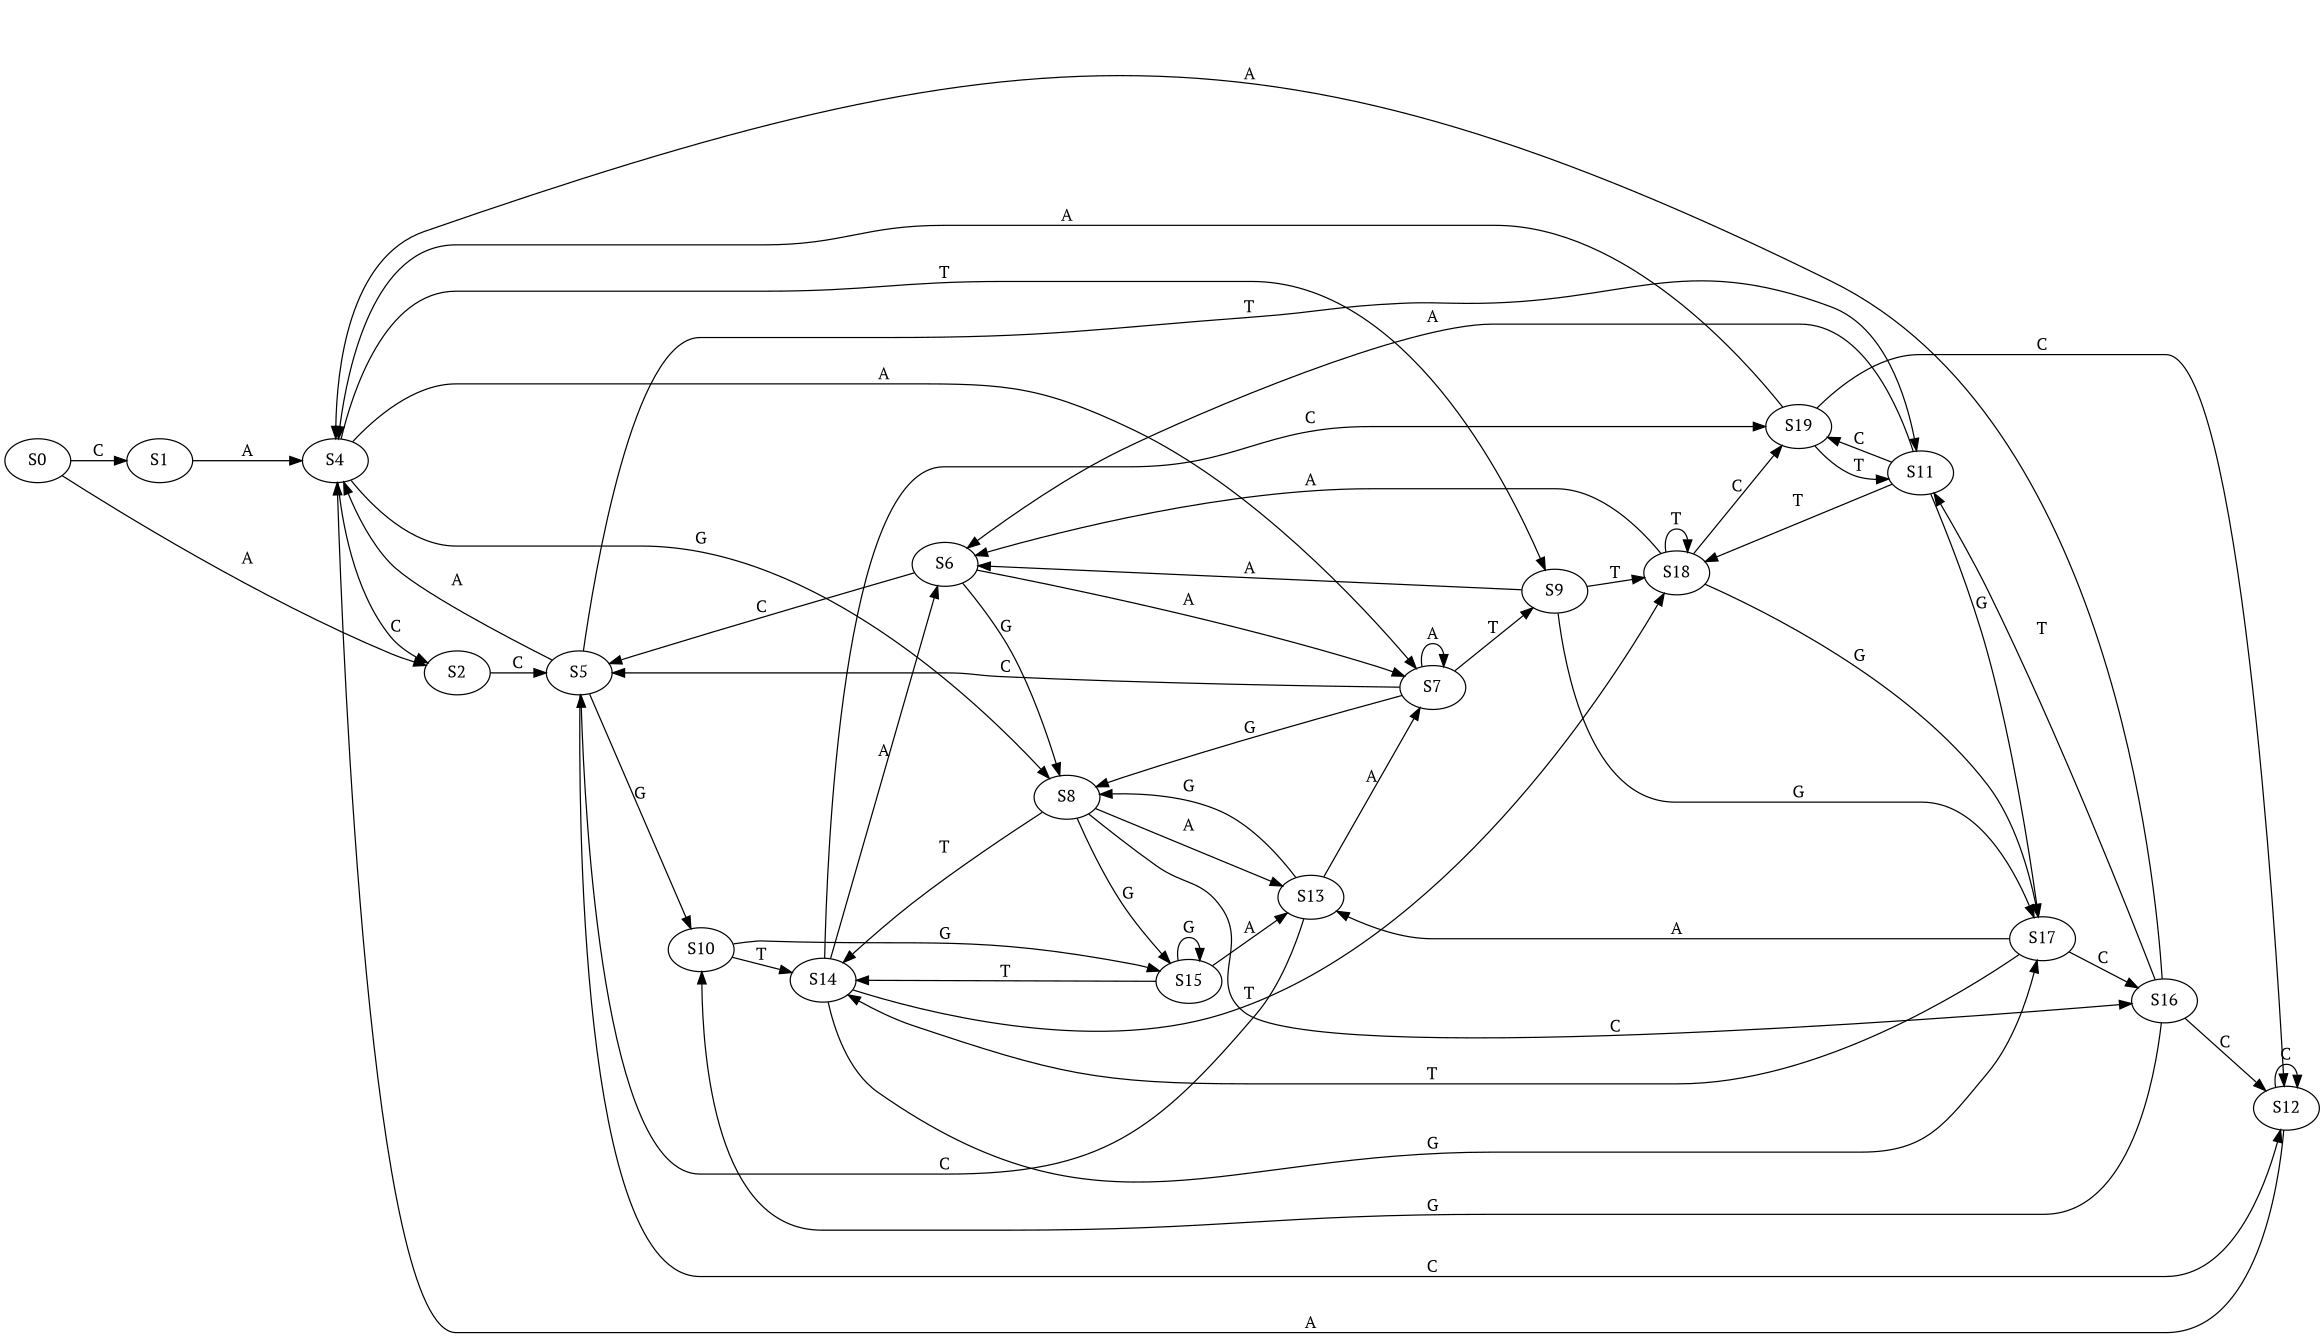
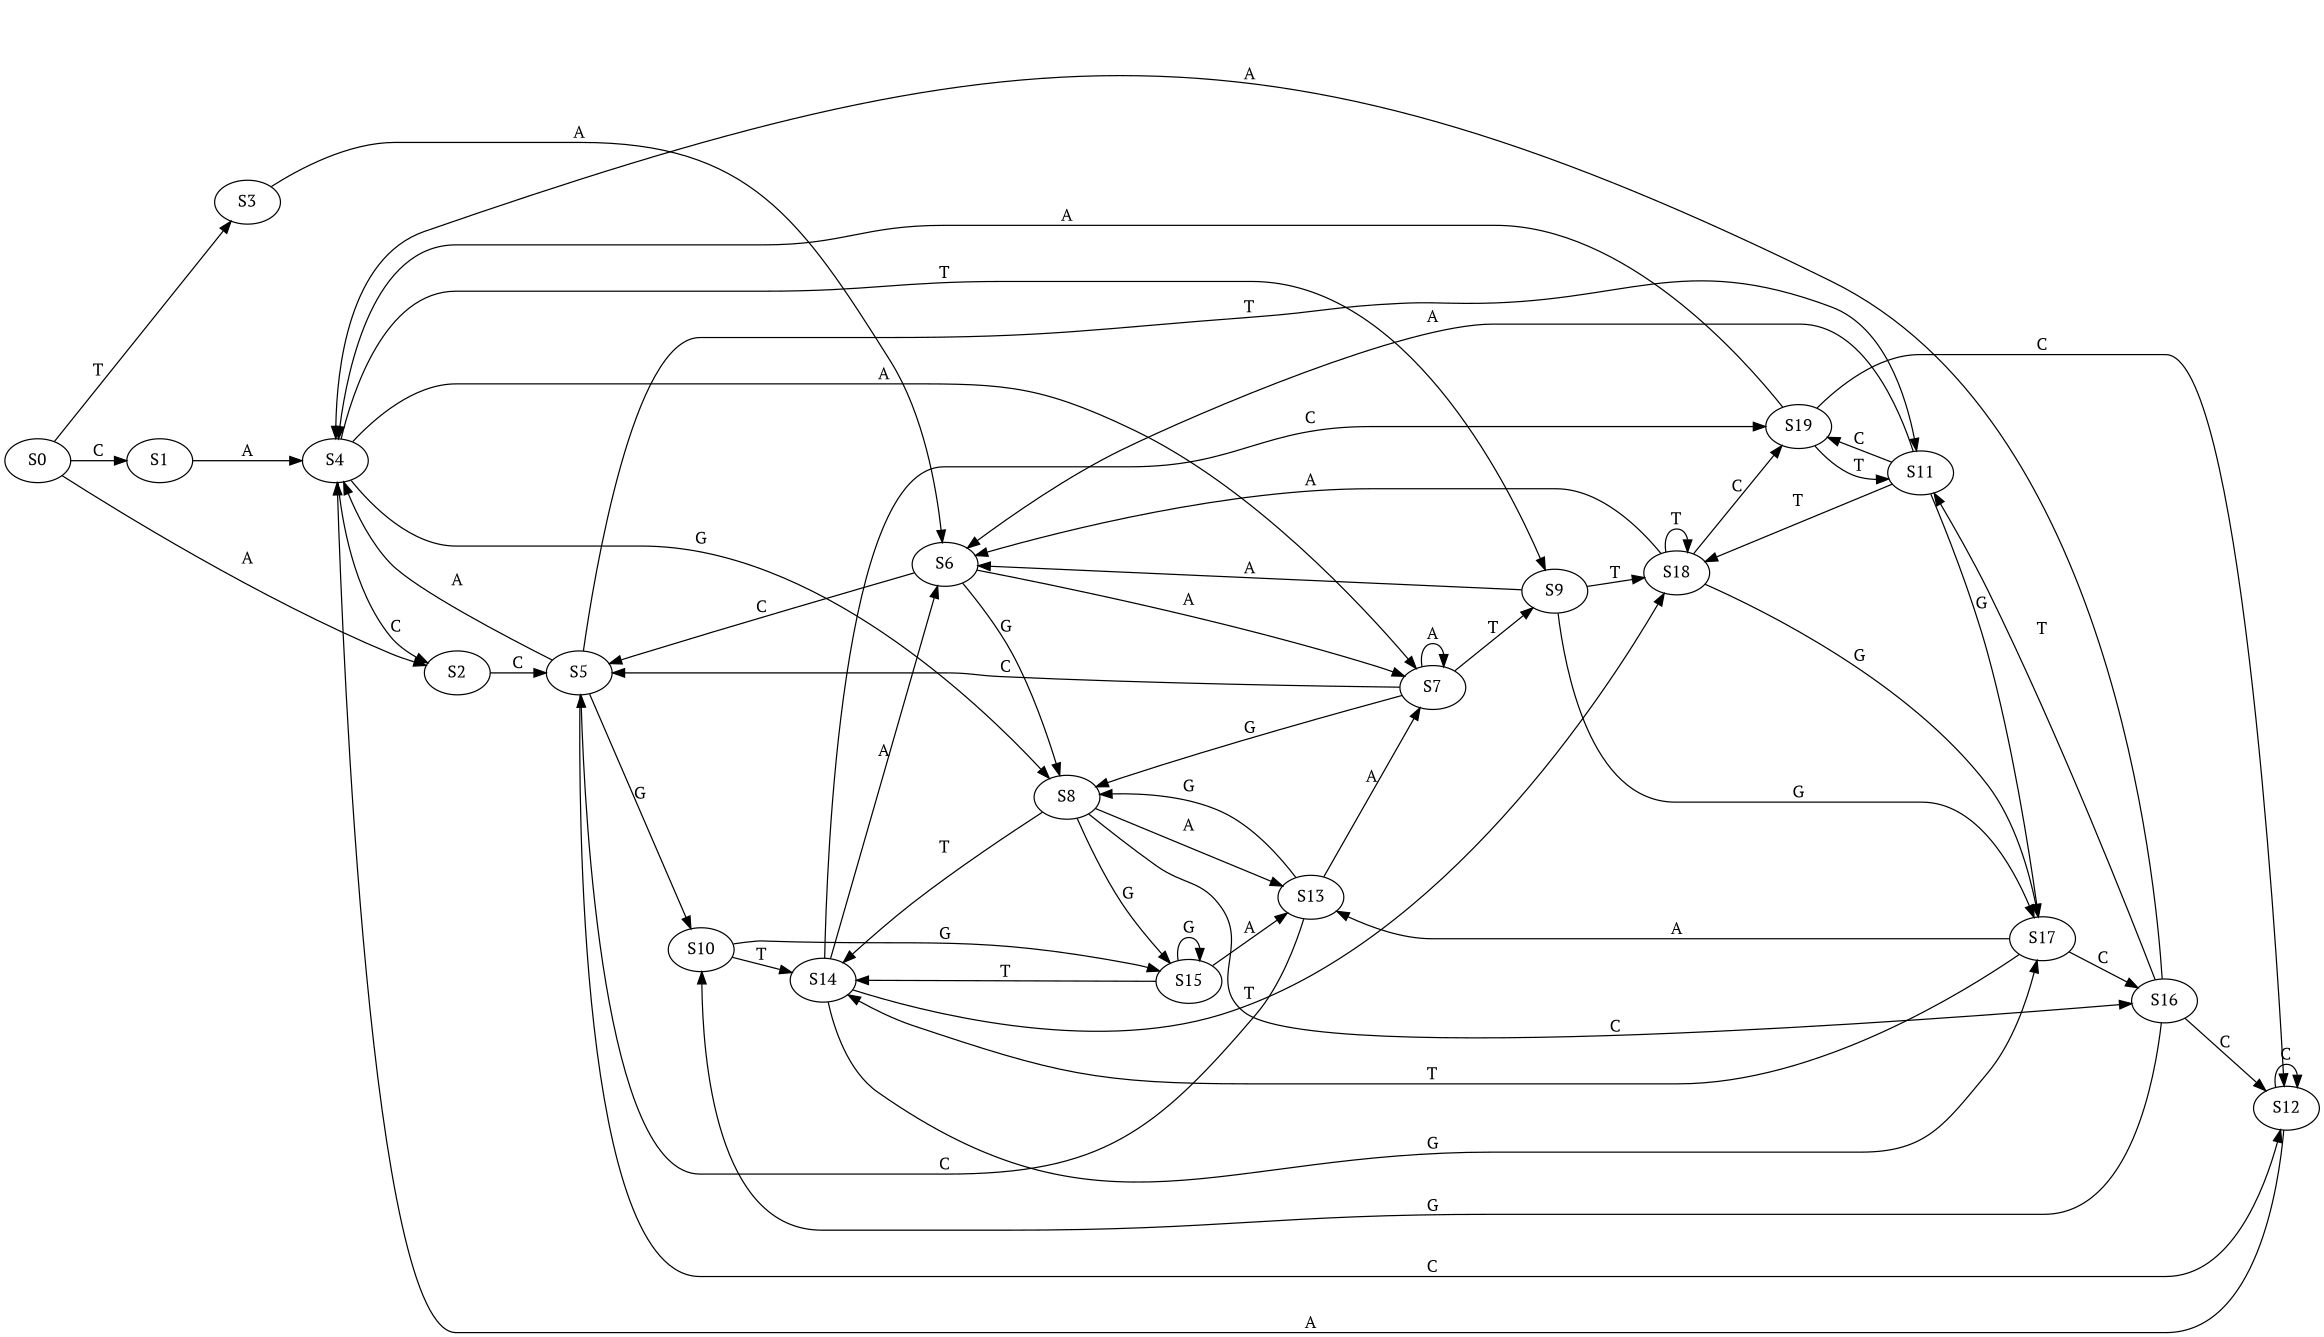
node "S3": added
